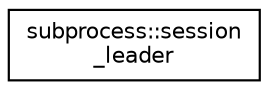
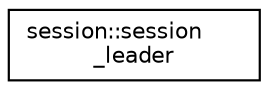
node "subprocess::session _leader": label "subprocess::session _leader" -> "session::session _leader"
